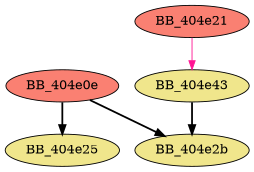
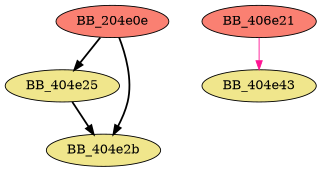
node "BB_404e21": label "BB_404e21" -> "BB_406e21"
node "BB_404e0e": label "BB_404e0e" -> "BB_204e0e"
edge "BB_404e43" -> "BB_404e2b": now "BB_404e25" -> "BB_404e2b"
